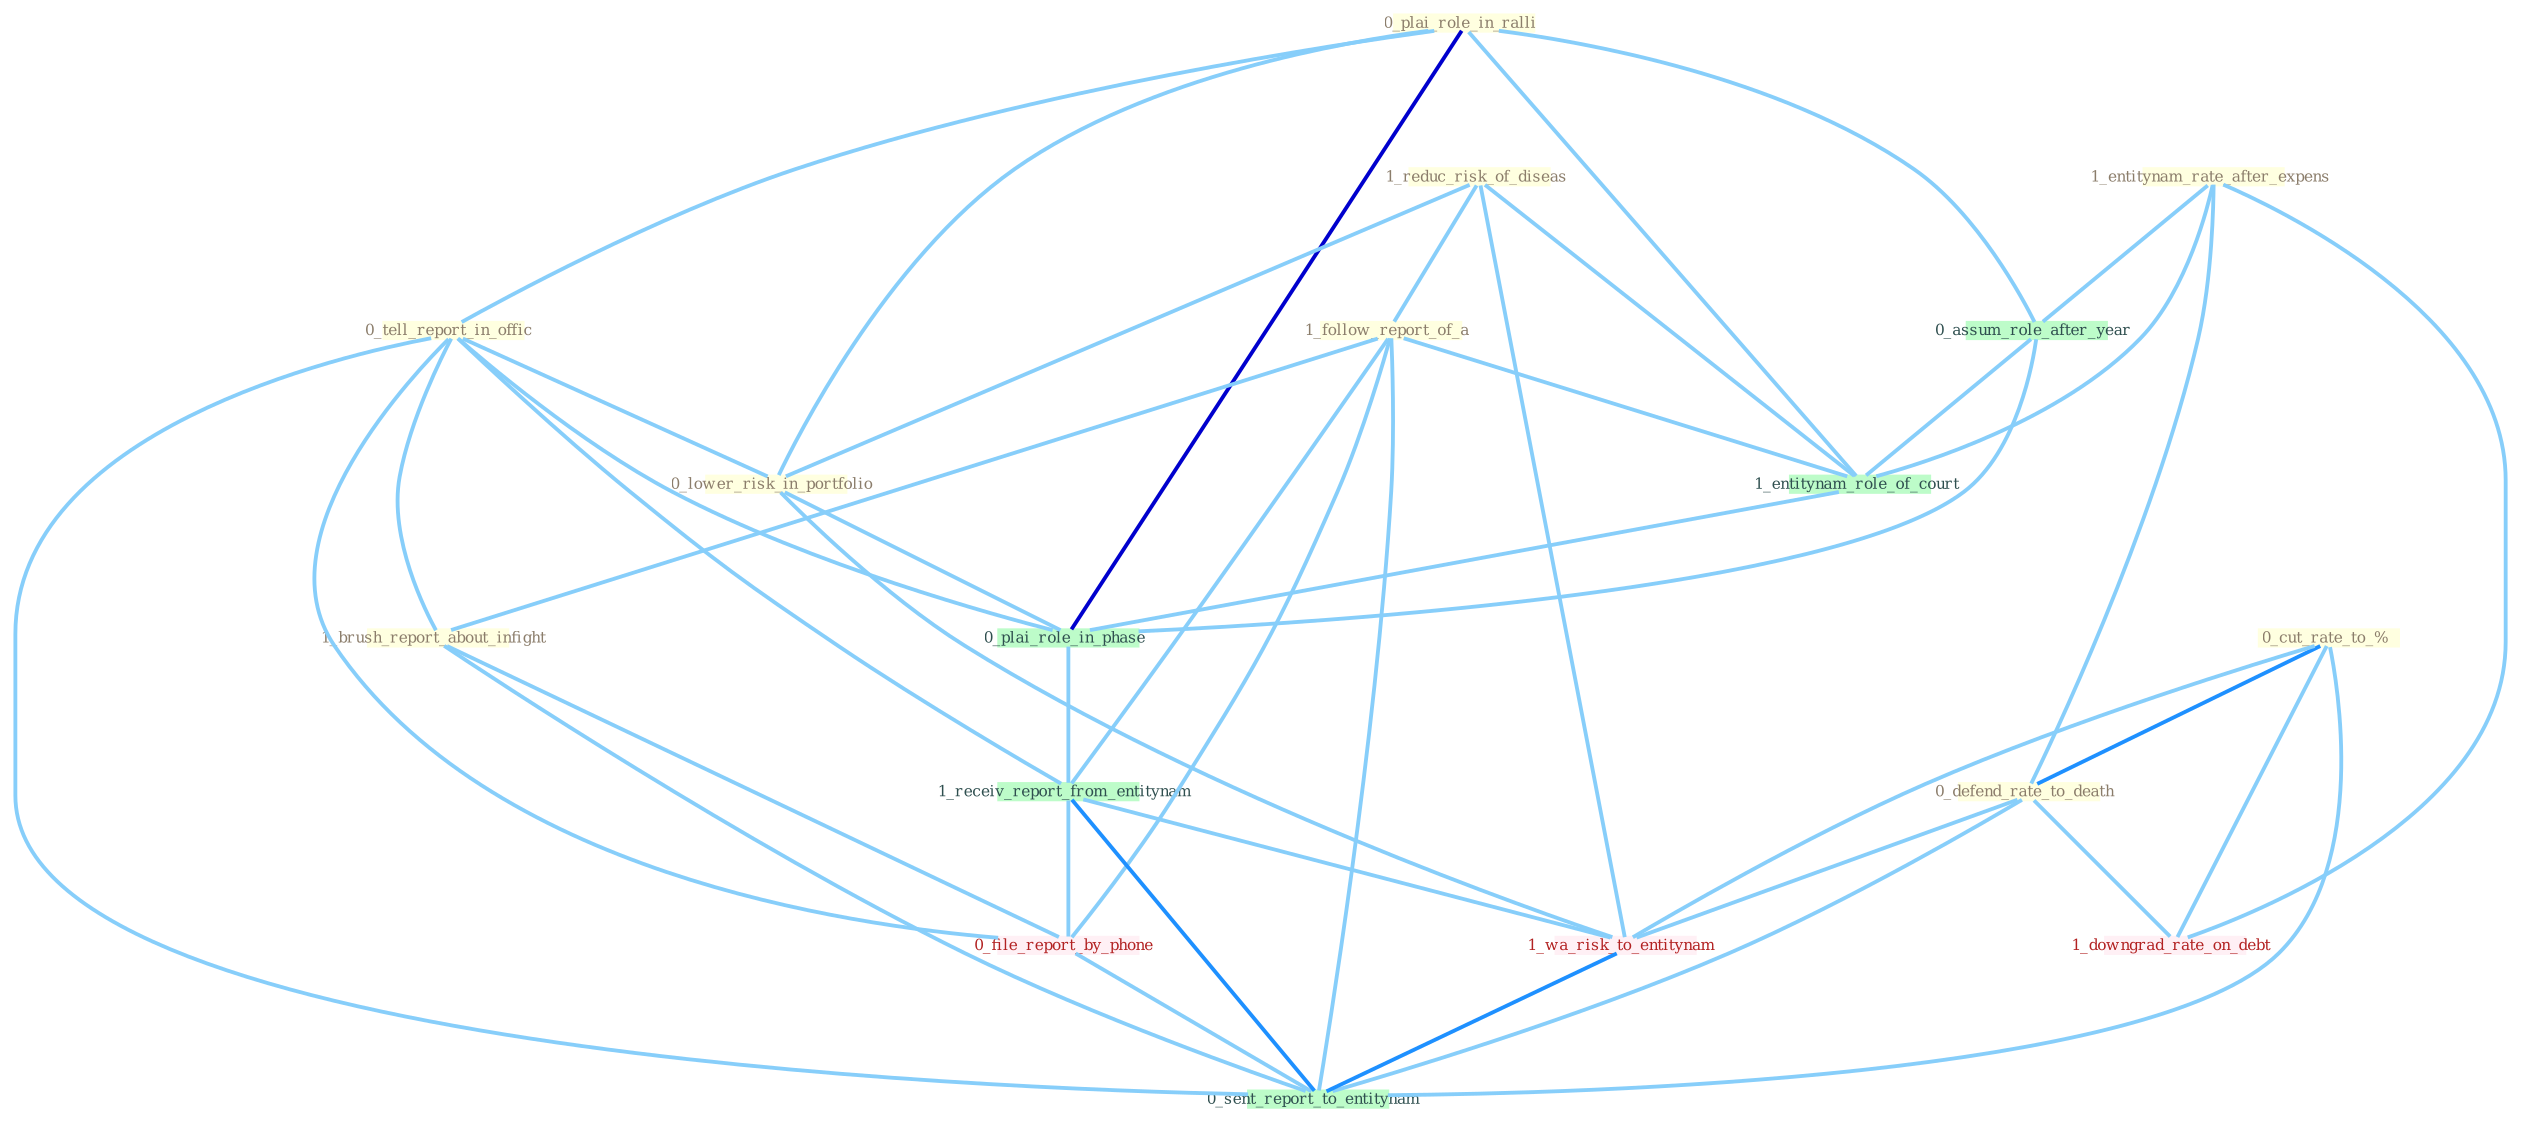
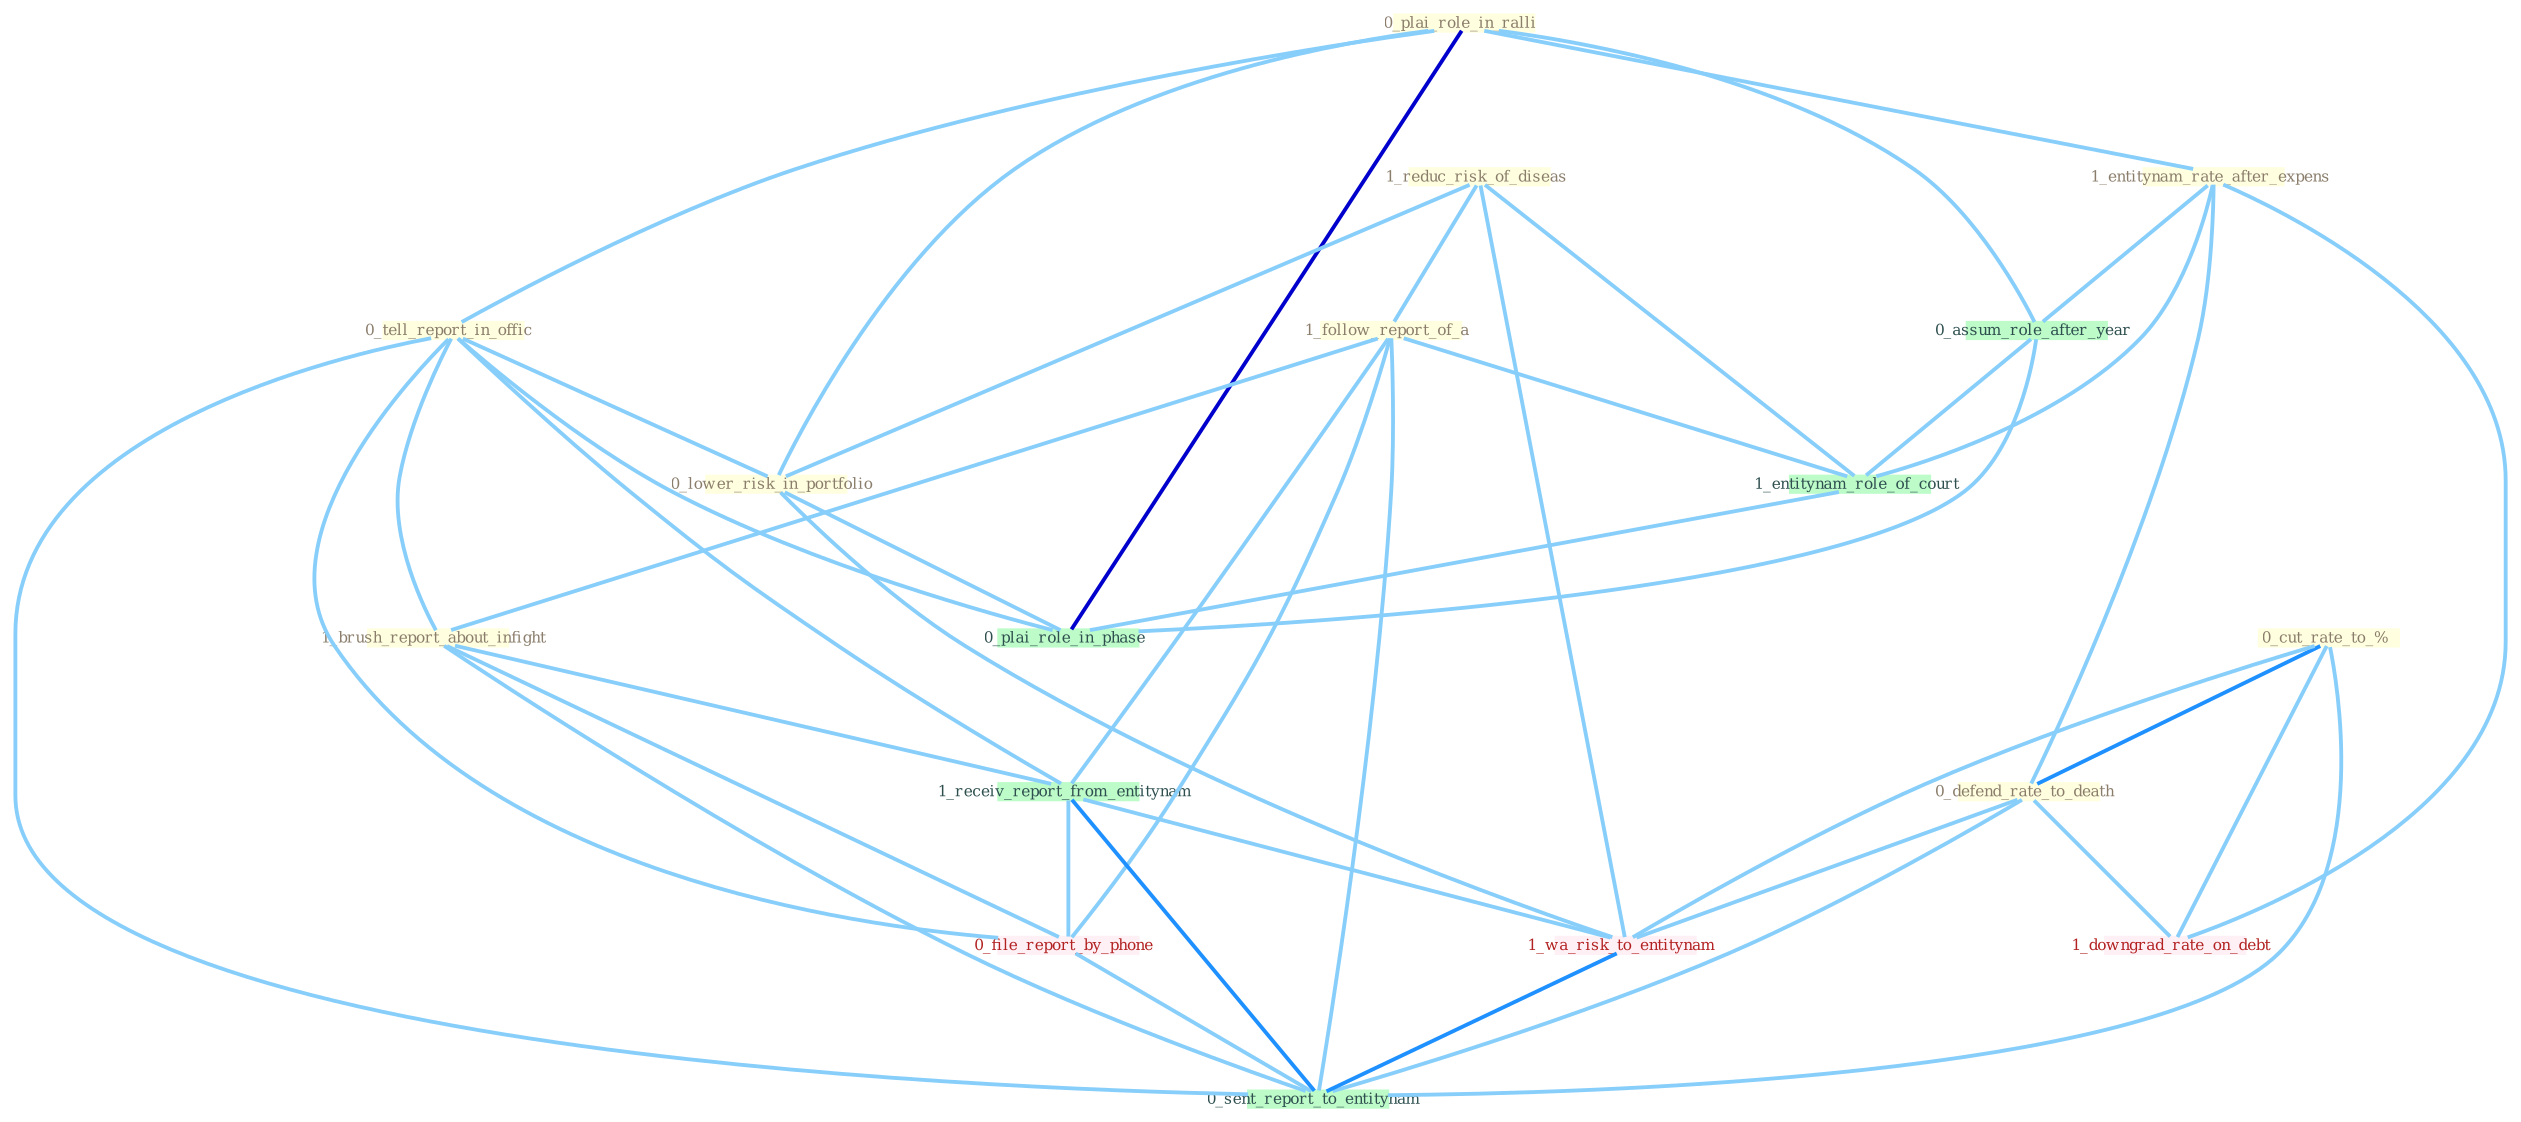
edge "0_plai_role_in_ralli" -- "1_entitynam_role_of_court": now "0_plai_role_in_ralli" -- "1_entitynam_rate_after_expens"
edge "0_plai_role_in_phase" -- "1_receiv_report_from_entitynam": now "1_brush_report_about_infight" -- "1_receiv_report_from_entitynam"
